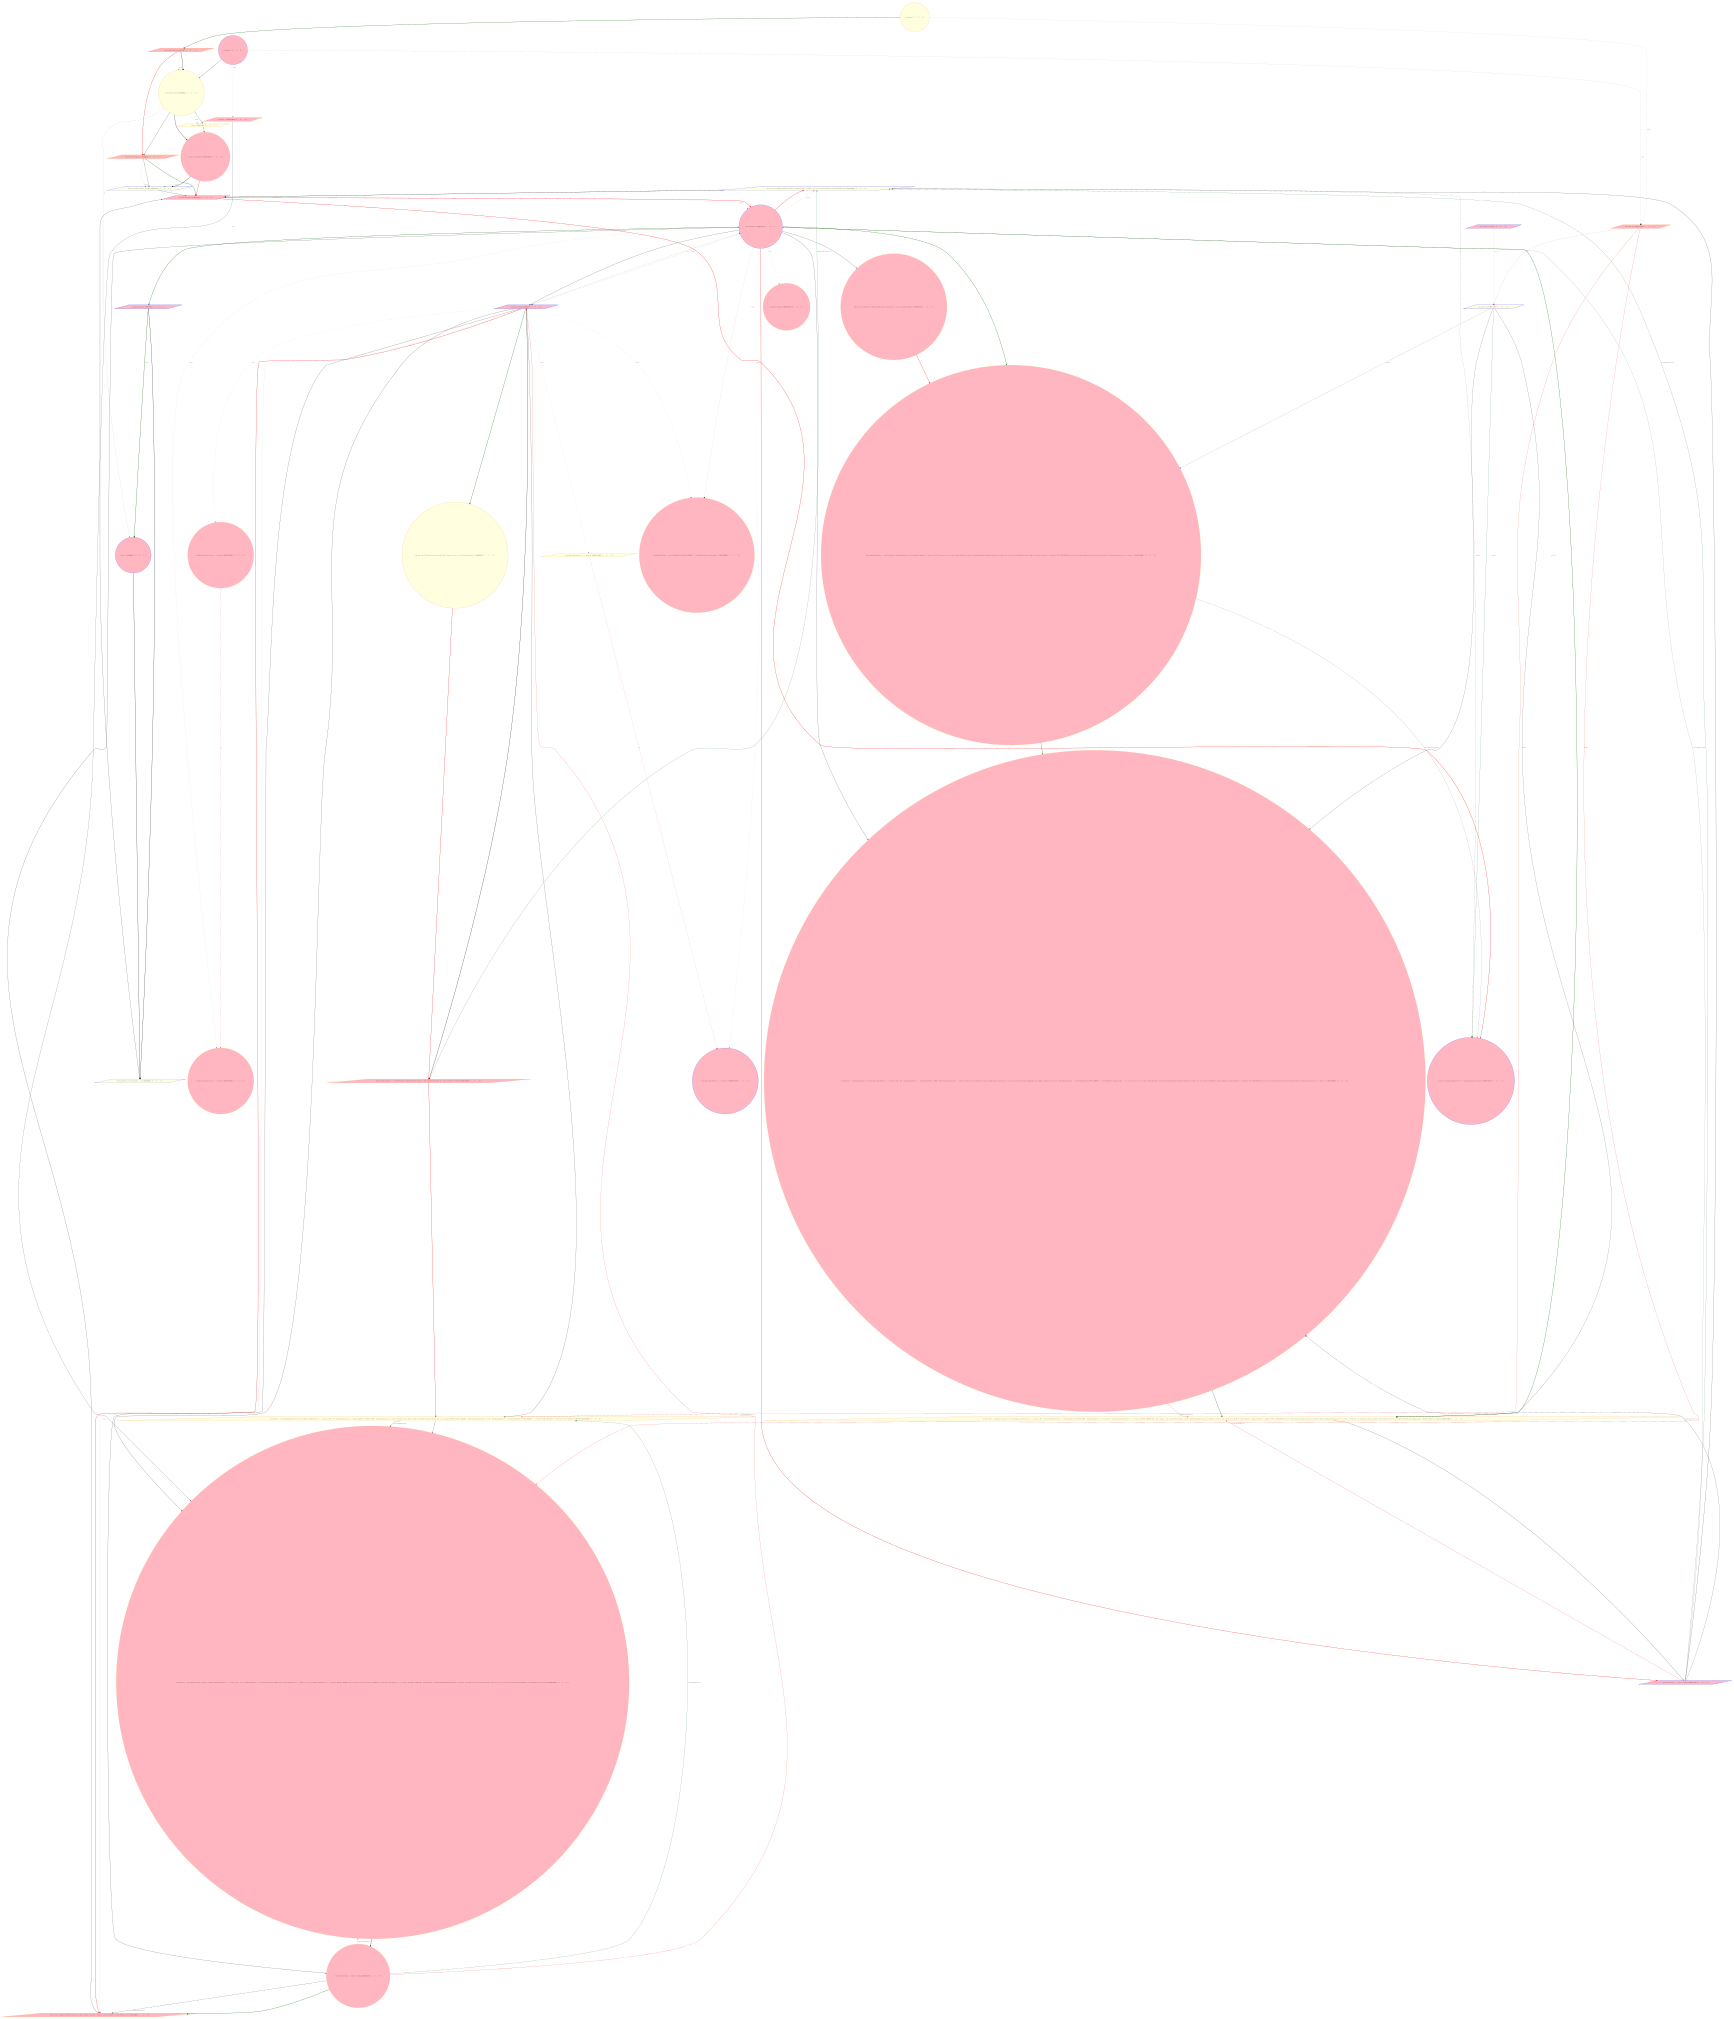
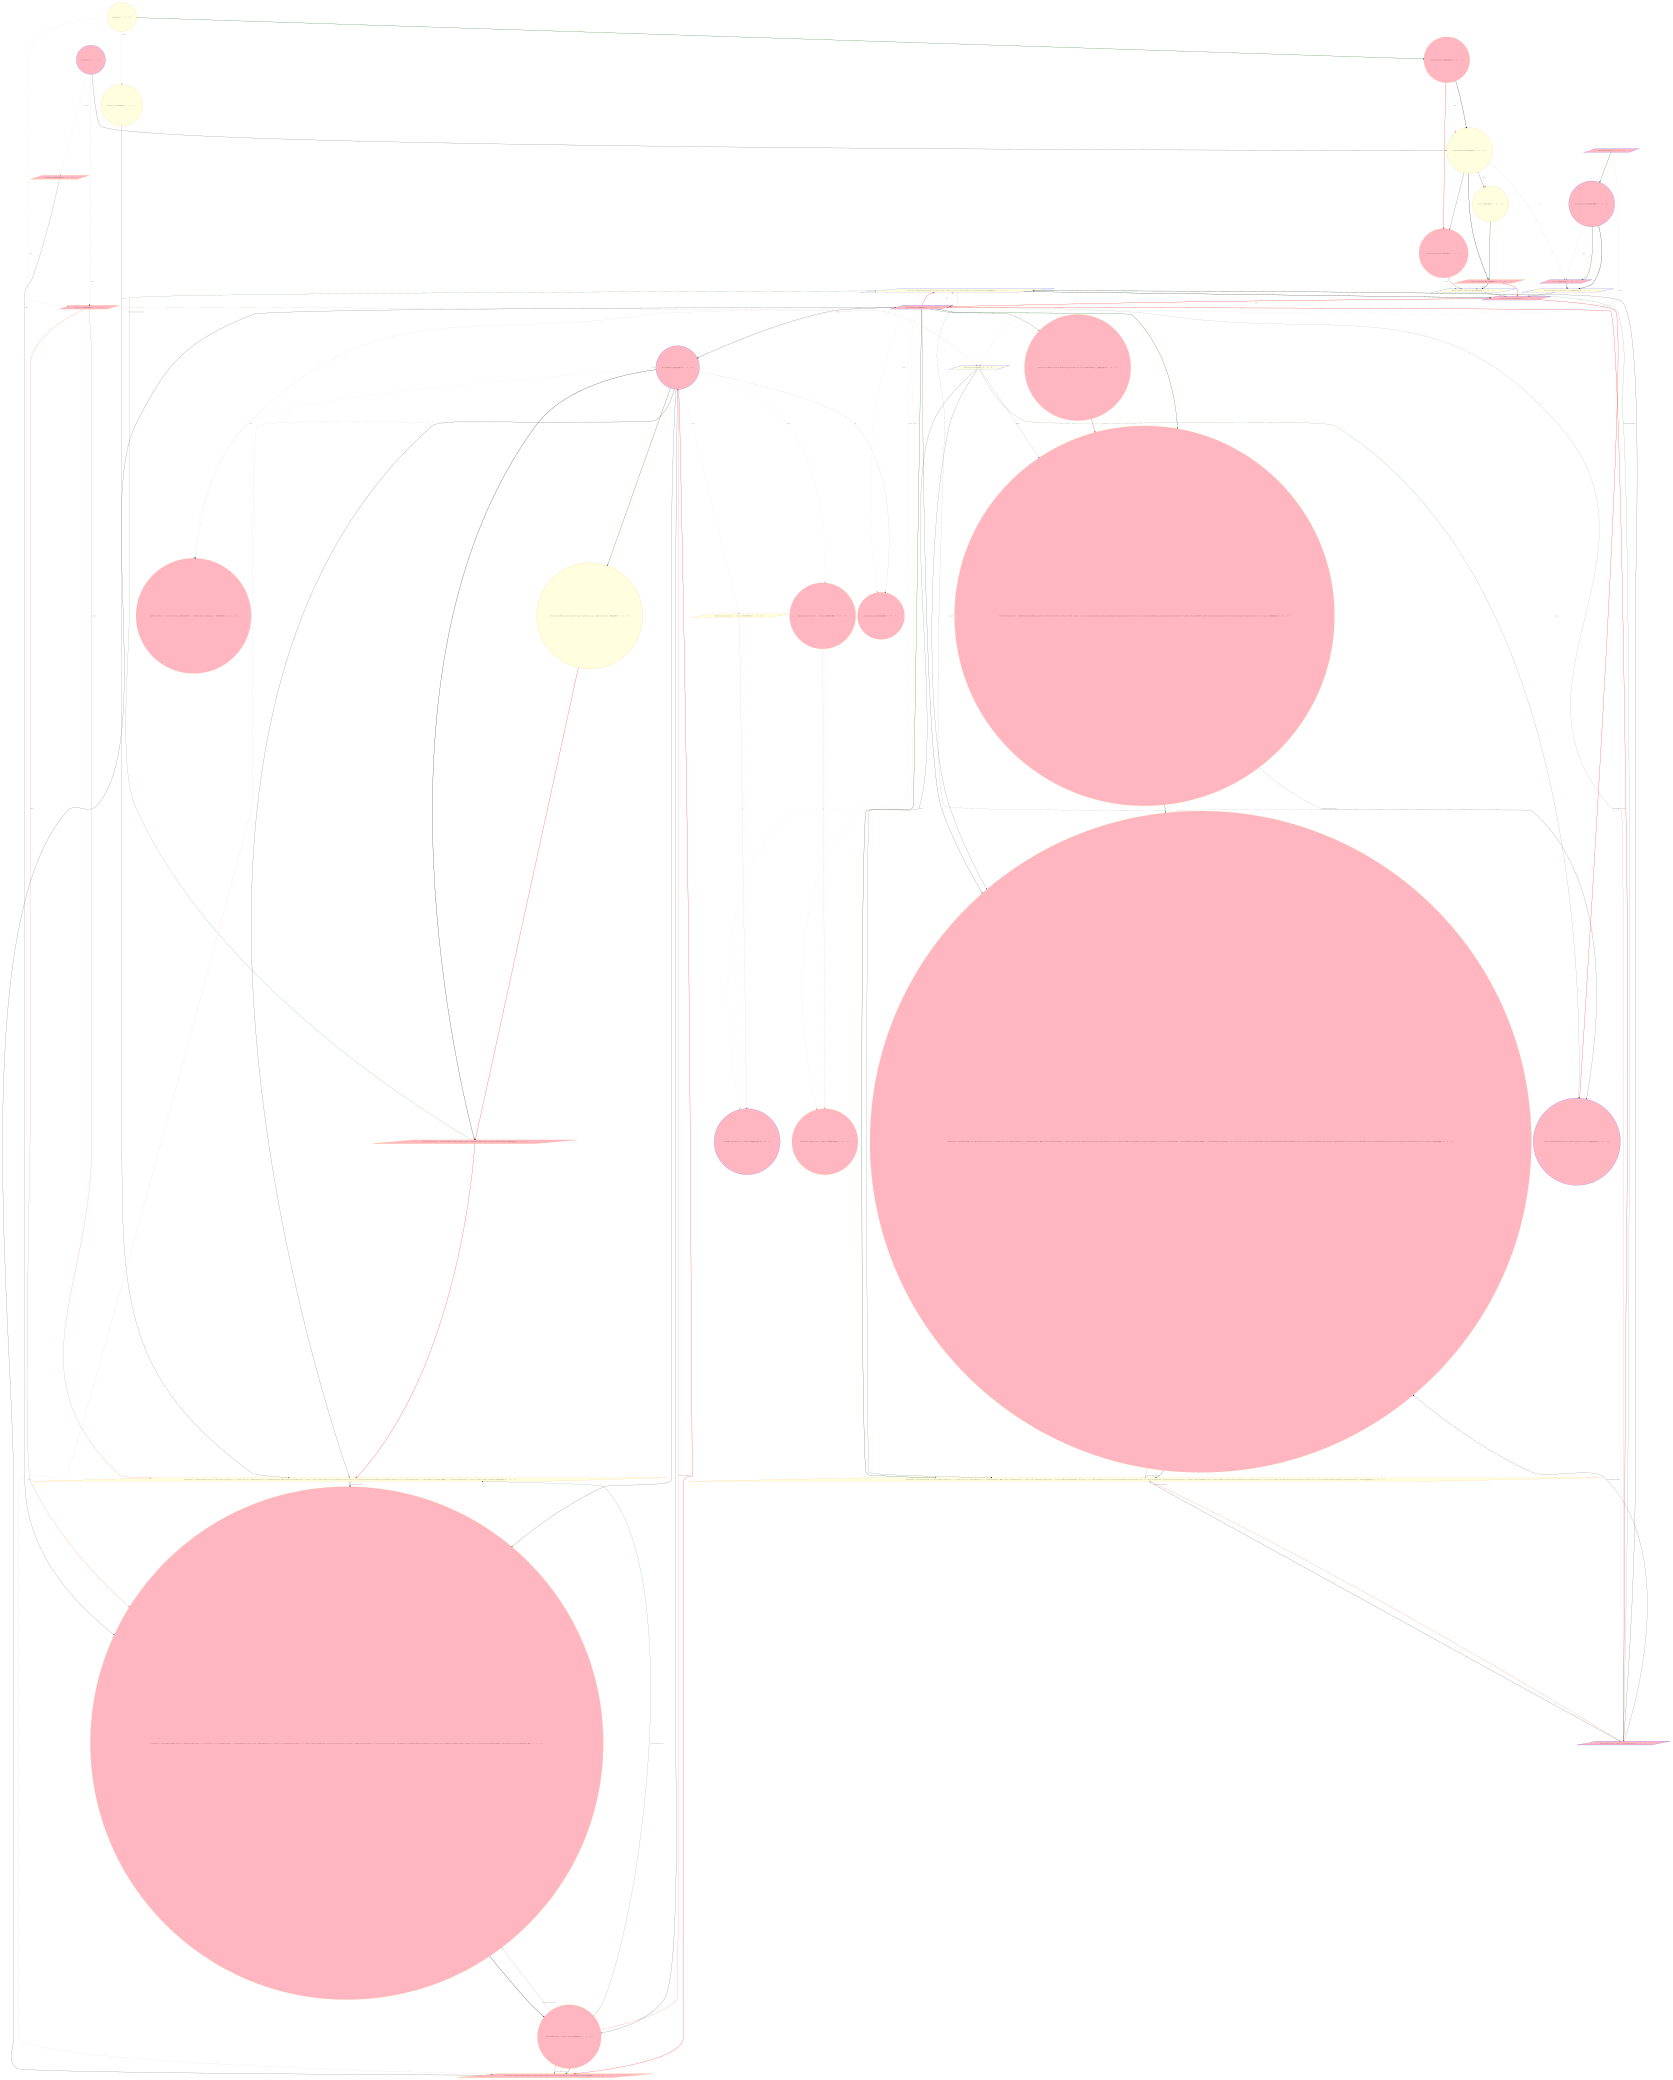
node "handshakeComplete@@@3@@@['1', '0', '0']": shape parallelogram -> circle
node "boolean write@@@2@@@['1', '0', '0']": added
node "return 0@@@3@@@['0', '1', '0']": shape parallelogram -> circle
node "!flush(netOutBuffer)@@@4@@@['1', '0', '0']": shape parallelogram -> circle
node "!flush(netOutBuffer)@@@4@@@['0', '1', '0']": shape circle -> parallelogram
edge "!flush(netOutBuffer)@@@4@@@['1', '0', '0']" -> "!handshakeComplete@@@5@@@['1', '1', '1']": removed
node "handshakeStatus@@@6@@@['1', '1', '1']": shape circle -> parallelogram
edge "handshakeStatus@@@6@@@['1', '1', '1']" -> "handshakeComplete@@@3@@@['0', '0', '1']": now "handshakeInternal['0', '0', '1']" -> "handshakeComplete@@@3@@@['0', '0', '1']"
edge "handshakeStatus@@@7@@@['1', '1', '0']" -> "handshakeStatus@@@6@@@['1', '1', '1']": now "handshakeStatus@@@7@@@['1', '1', '0']" -> "handshakeComplete@@@12@@@['0', '0', '1']"
node "handshakeComplete@@@3@@@['0', '0', '1']": shape parallelogram -> circle
node "handshakeStatus@@@7@@@['1', '1', '0']": shape parallelogram -> circle
node "return 0@@@3@@@['0', '0', '1']": shape circle -> parallelogram
